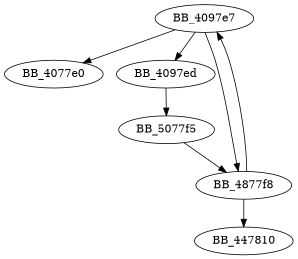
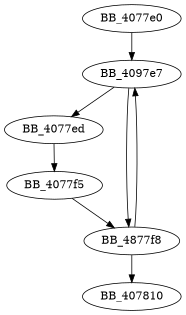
edge "BB_4097e7" -> "BB_4077e0": reversed
node "BB_4097ed": label "BB_4097ed" -> "BB_4077ed"
node "BB_5077f5": label "BB_5077f5" -> "BB_4077f5"
node "BB_447810": label "BB_447810" -> "BB_407810"
